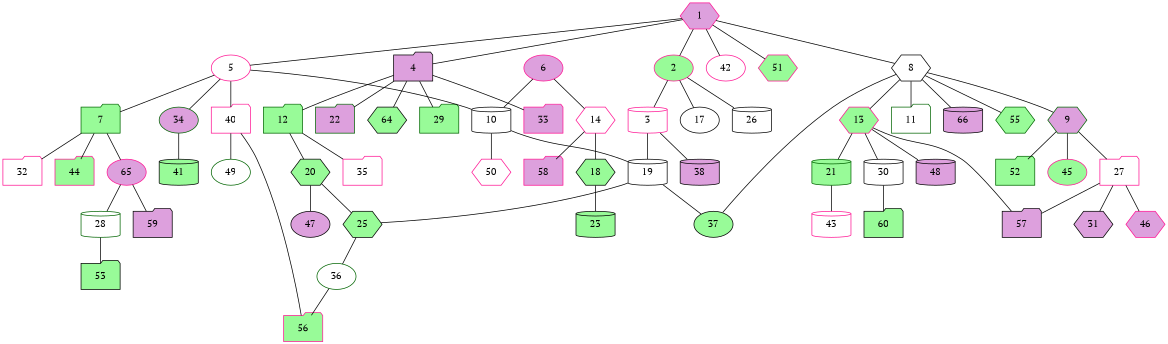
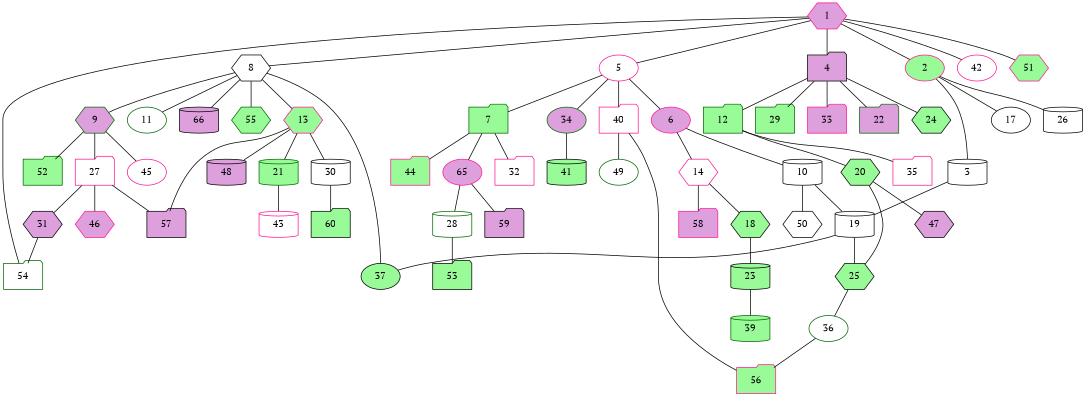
edge "5" -- "10": now "5" -- "6"
node "64": label "64" -> "24"
node "3": color deeppink -> black
node "11": shape folder -> ellipse
node "50": color deeppink -> black
node "38": removed
node "45": fillcolor palegreen -> white
node "47": shape ellipse -> hexagon
node "54": added
node "39": added
